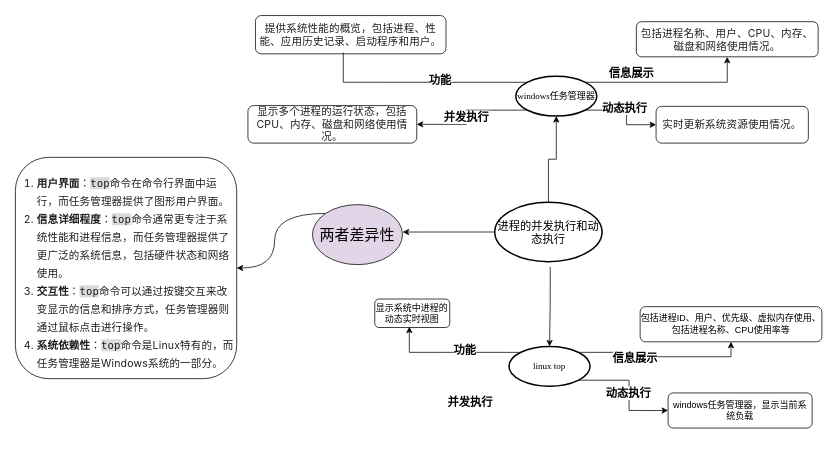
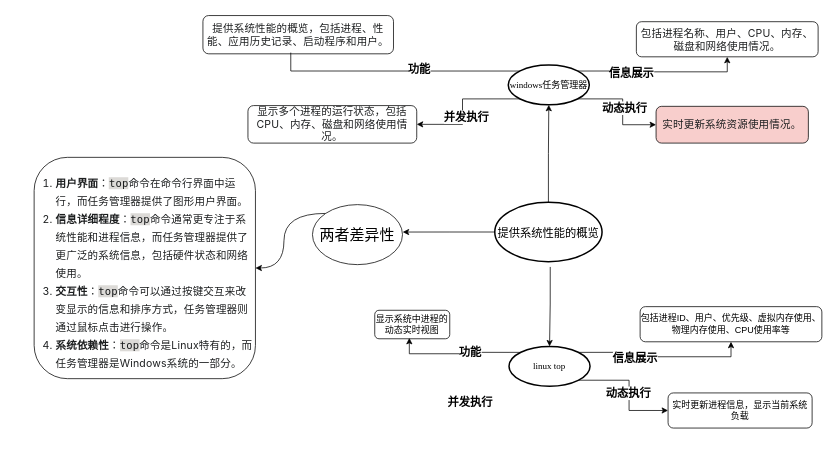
node "提供系统性能的概览，包括进程、性能、应用历史记录、启动程序和用户。": moved (351, 35) -> (298, 35)
node "windows任务管理器": moved (556, 96) -> (549, 85)
node "实时更新系统资源使用情况。": fillcolor #ffffff -> #f8cecc
node "进程的并发执行和动态执行": label "进程的并发执行和动态执行" -> "提供系统性能的概览"
node "两者差异性": fillcolor #e1d5e7 -> #ffffff
node "用户界面：top命令在命令行界面中运行，而任务管理器提供了图形用户界面。 信息详细程度：top命令通常更专注于系统性能和进程信息，而任务管理器提供了更广泛的系统信息，包括硬件状态和网络使用。 交互性：top命令可以通过按键交互来改变显示的信息和排序方式，任务管理器则通过鼠标点击进行操作。 系统依赖性：top命令是Linux特有的，而任务管理器是Windows系统的一部分。": moved (126, 268) -> (145, 268)
node "显示系统中进程的动态实时视图": moved (412, 313) -> (412, 324)
node "包括进程ID、用户、优先级、虚拟内存使用、包括进程名称、CPU使用率等": label "包括进程ID、用户、优先级、虚拟内存使用、包括进程名称、CPU使用率等" -> "包括进程ID、用户、优先级、虚拟内存使用、物理内存使用、CPU使用率等"
node "windows任务管理器，显示当前系统负载": label "windows任务管理器，显示当前系统负载" -> "实时更新进程信息，显示当前系统负载"
